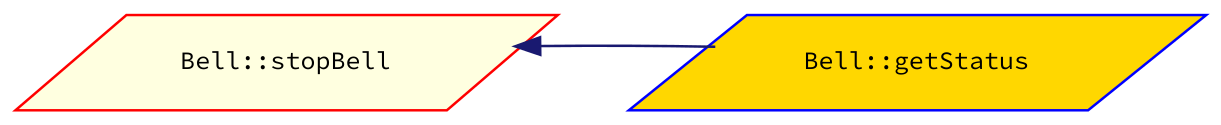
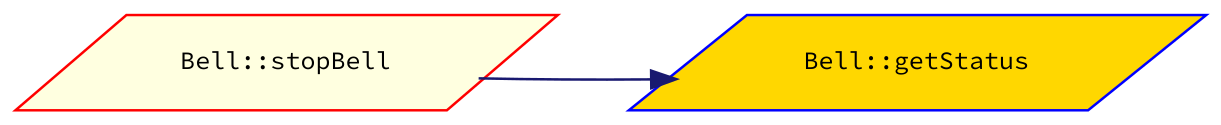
edge "Bell::getStatus" -> "Bell::stopBell": reversed
